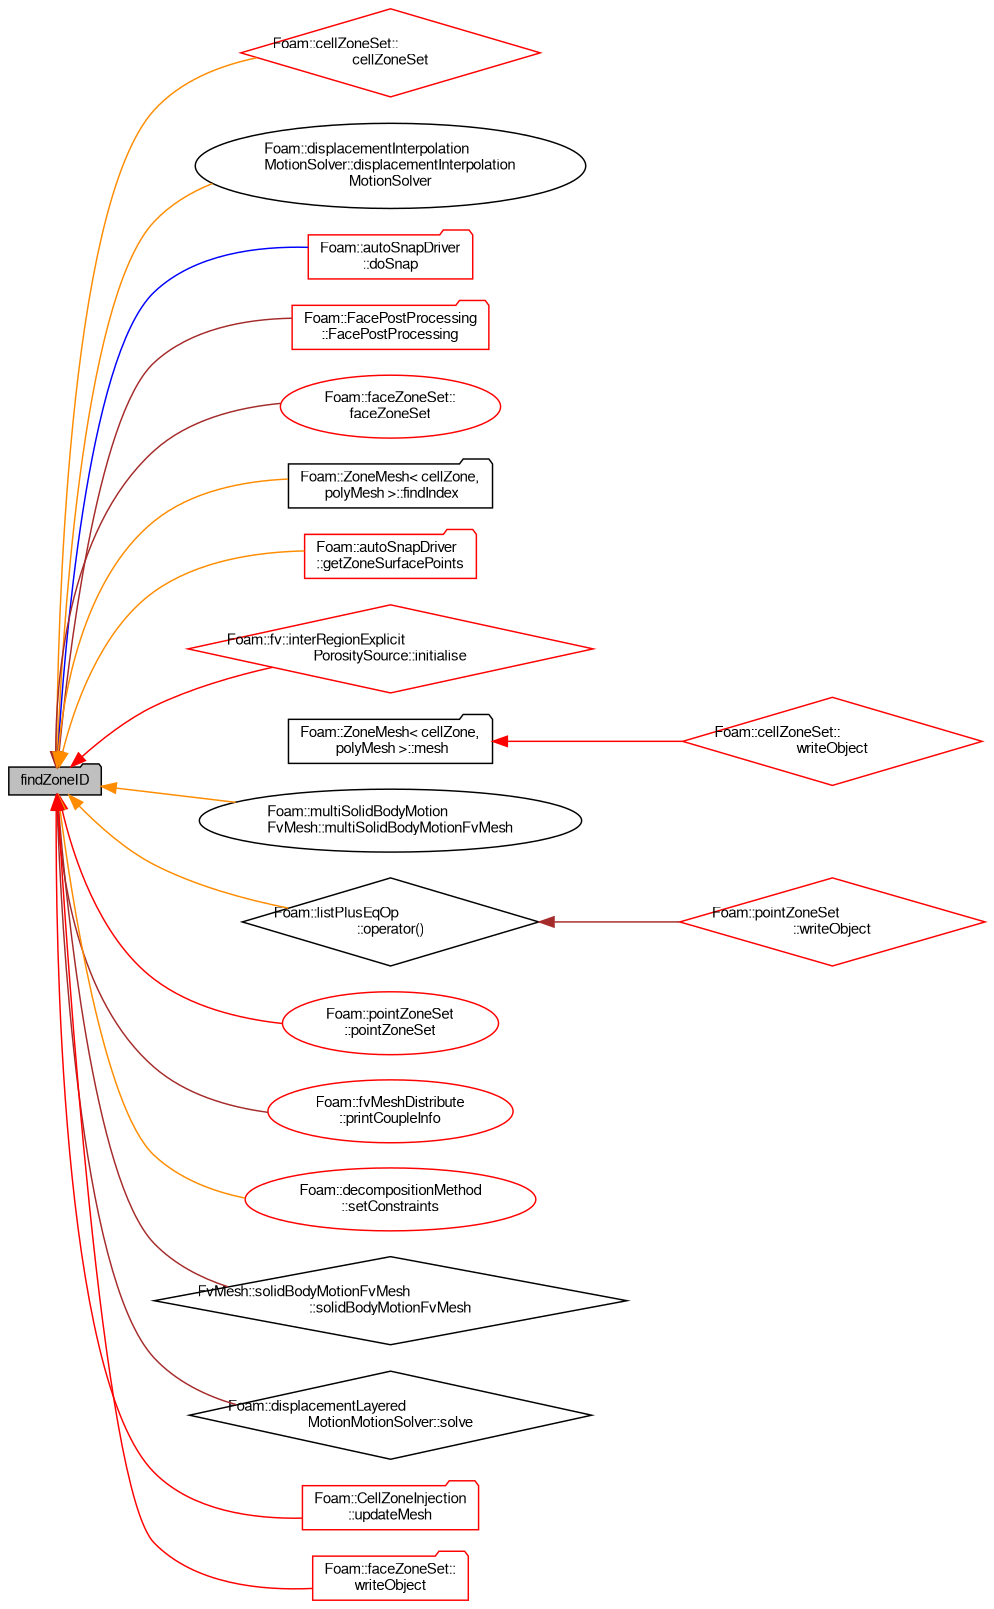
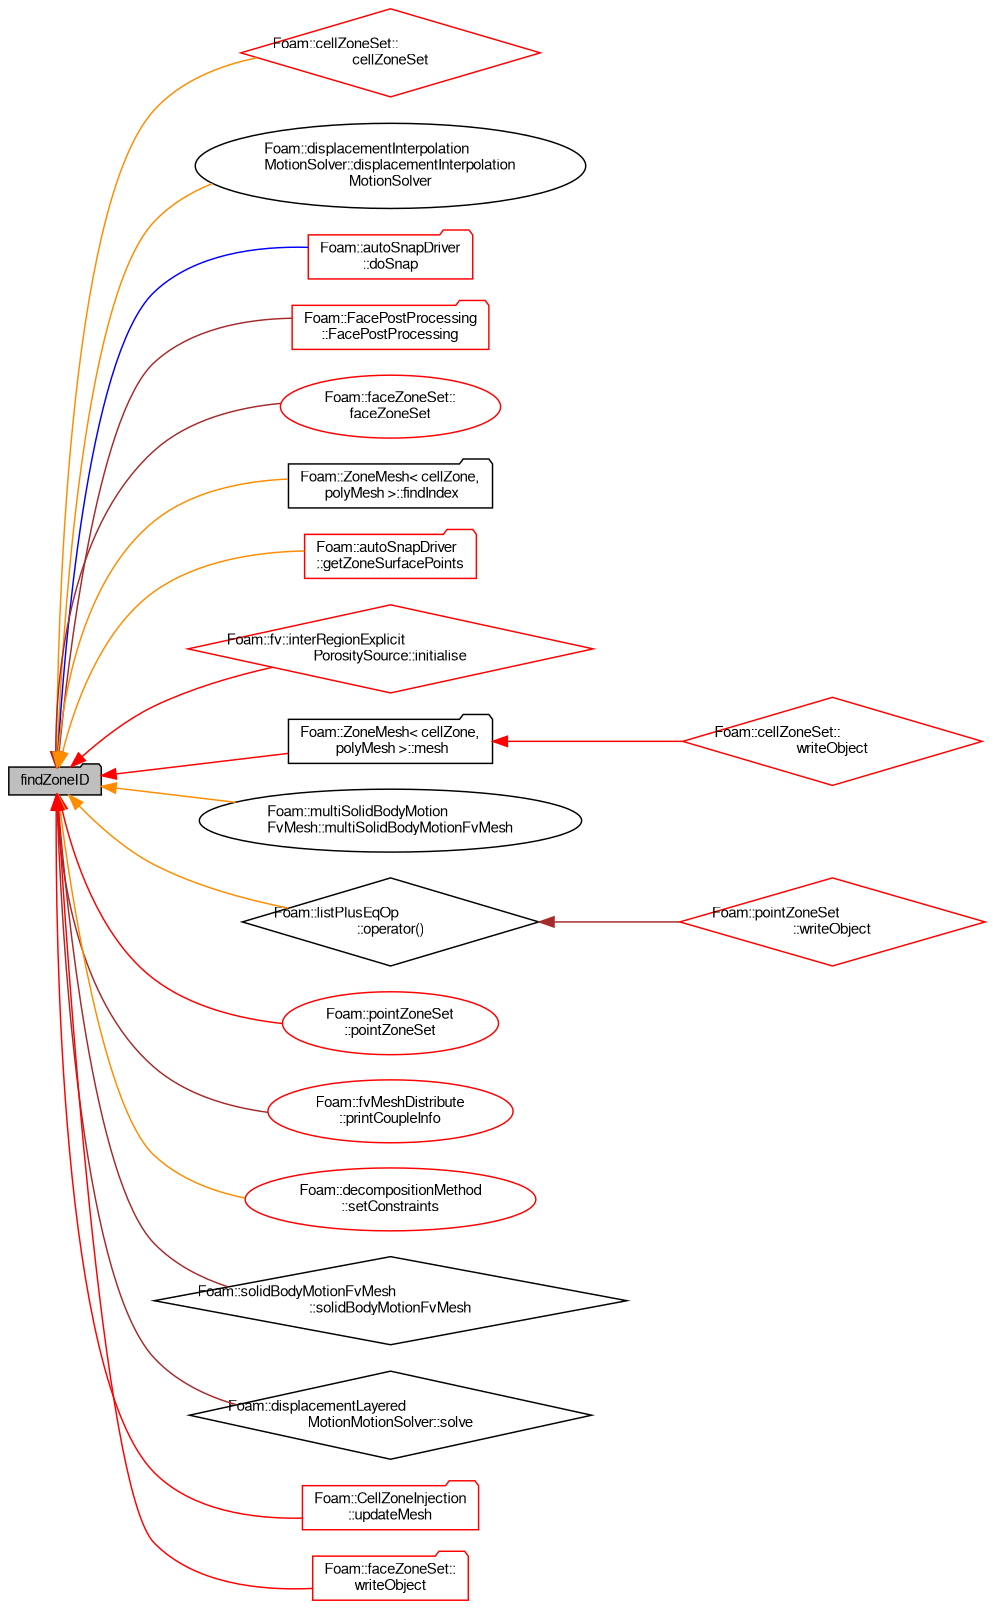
edge "Foam::ZoneMesh< cellZone, polyMesh >::mesh" -> "findZoneID": added
node "FvMesh::solidBodyMotionFvMesh ::solidBodyMotionFvMesh": label "FvMesh::solidBodyMotionFvMesh ::solidBodyMotionFvMesh" -> "Foam::solidBodyMotionFvMesh ::solidBodyMotionFvMesh"
